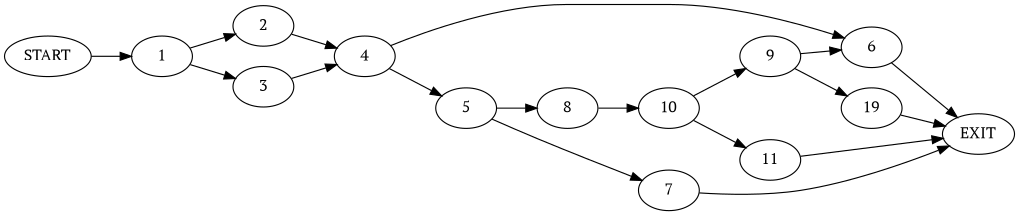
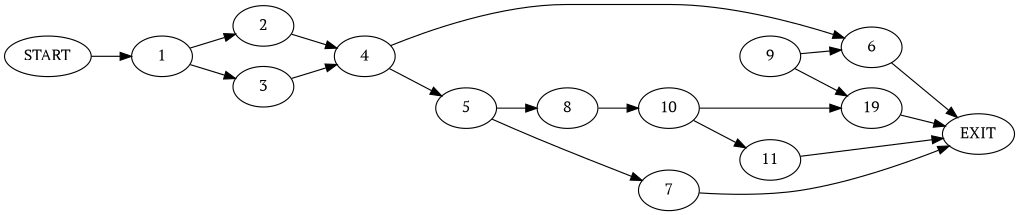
edge "10" -> "9": now "10" -> "19"
